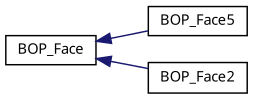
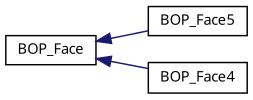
node "BOP_Face2": label "BOP_Face2" -> "BOP_Face4"
